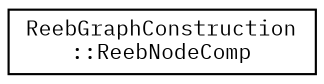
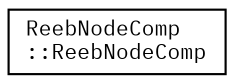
node "ReebGraphConstruction ::ReebNodeComp": label "ReebGraphConstruction ::ReebNodeComp" -> "ReebNodeComp ::ReebNodeComp"
